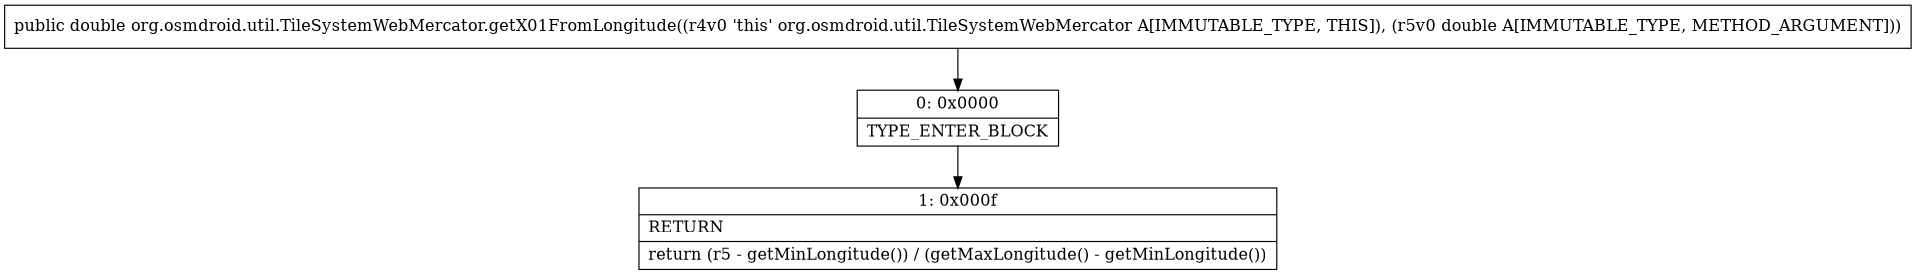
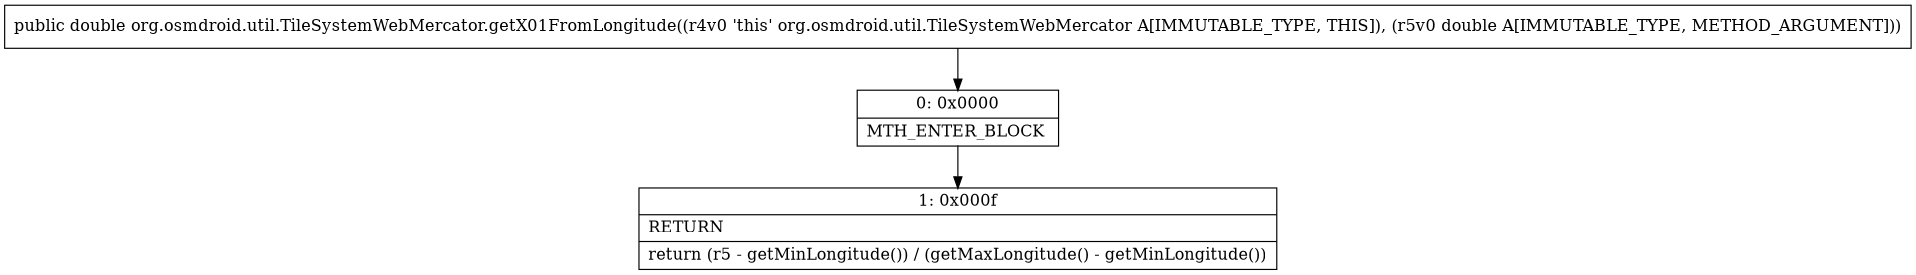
node "0: 0x0000": text "TYPE_ENTER_BLOCK" -> "MTH_ENTER_BLOCK"
